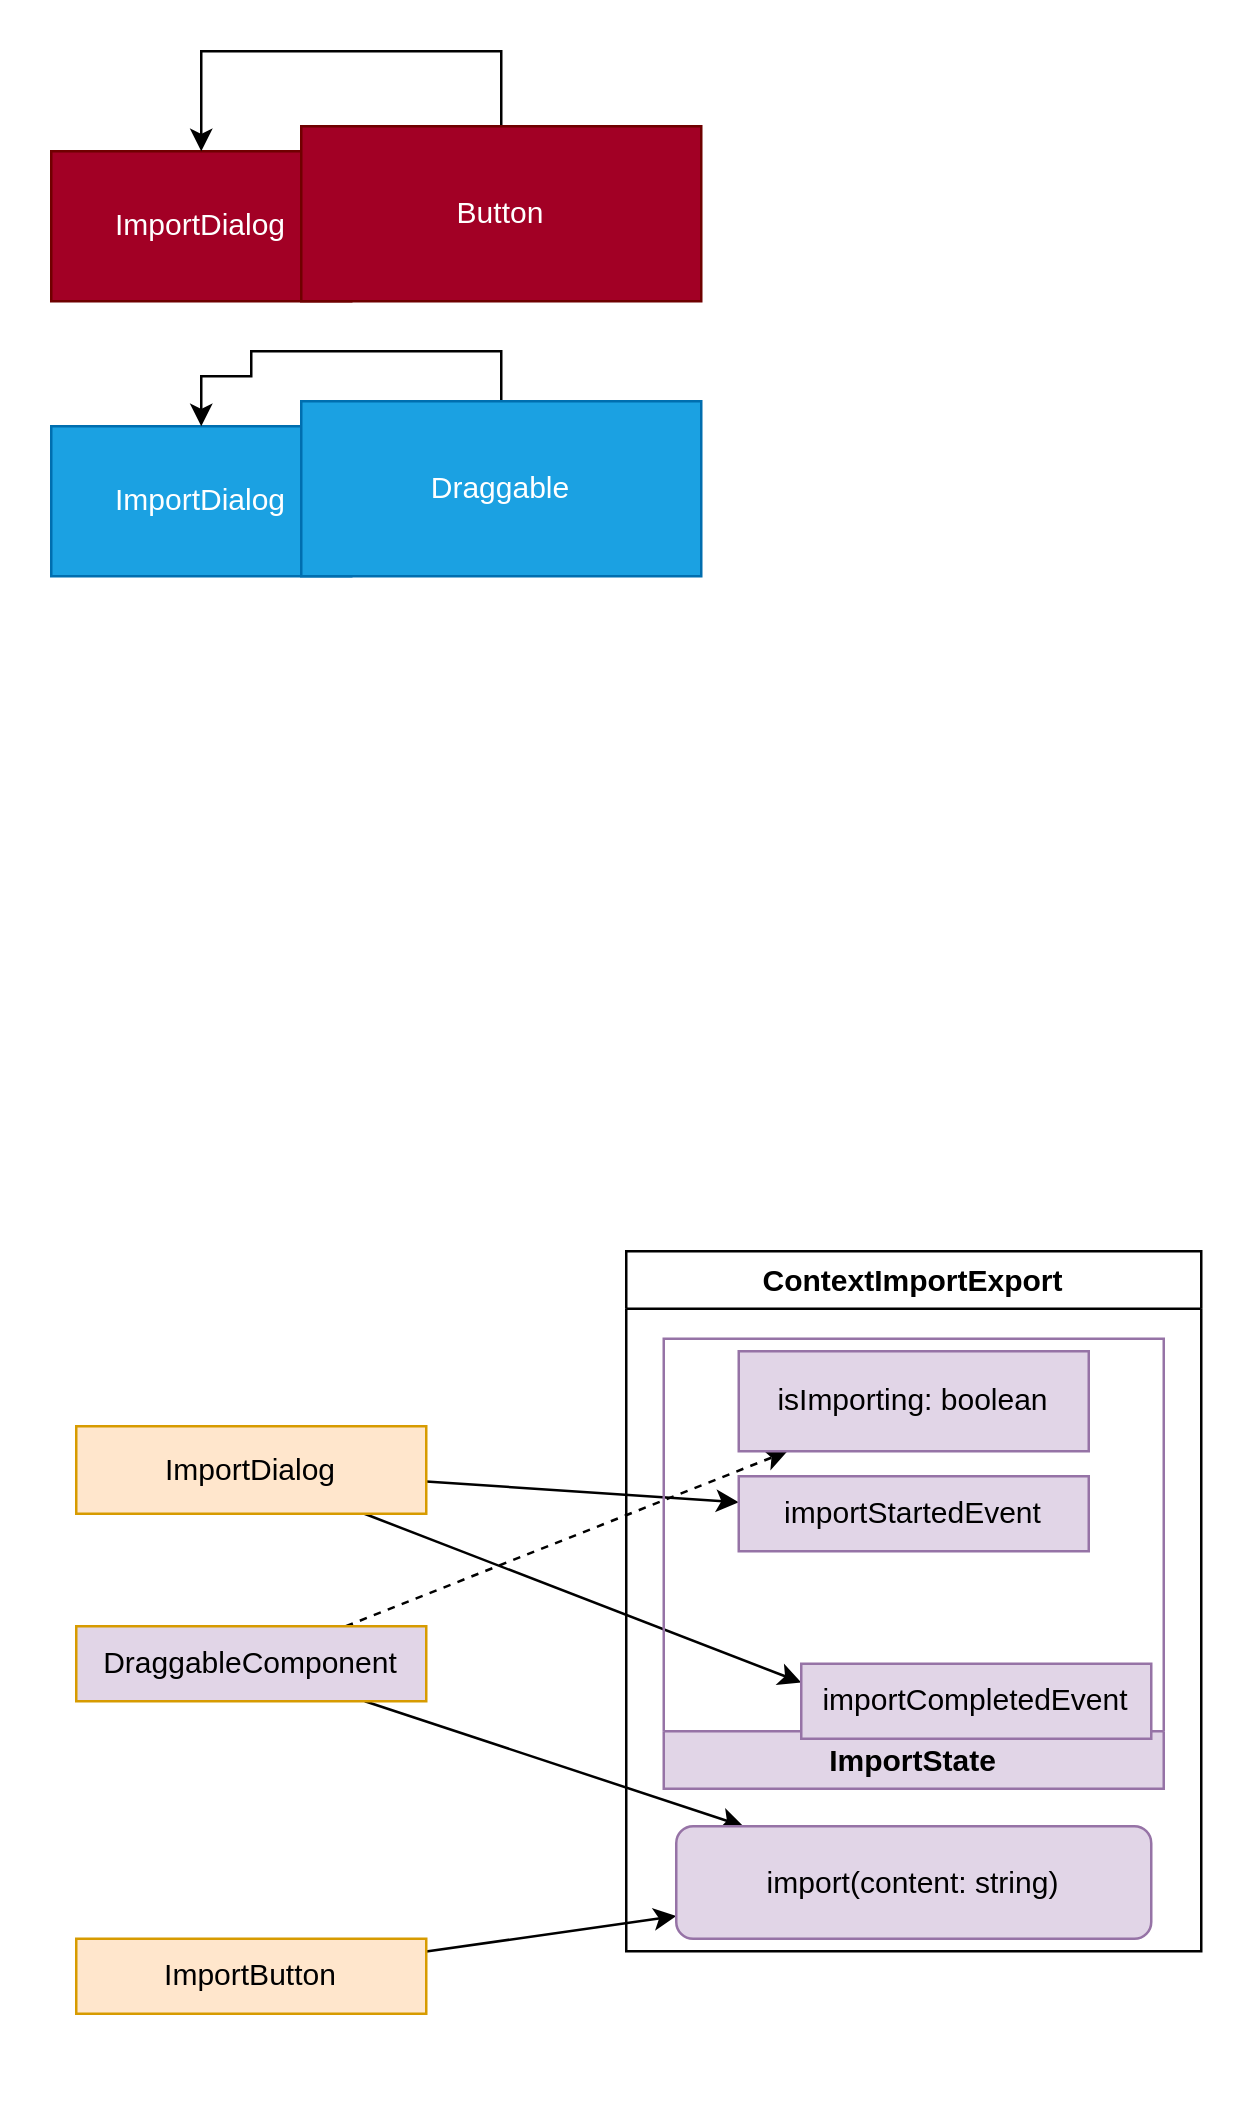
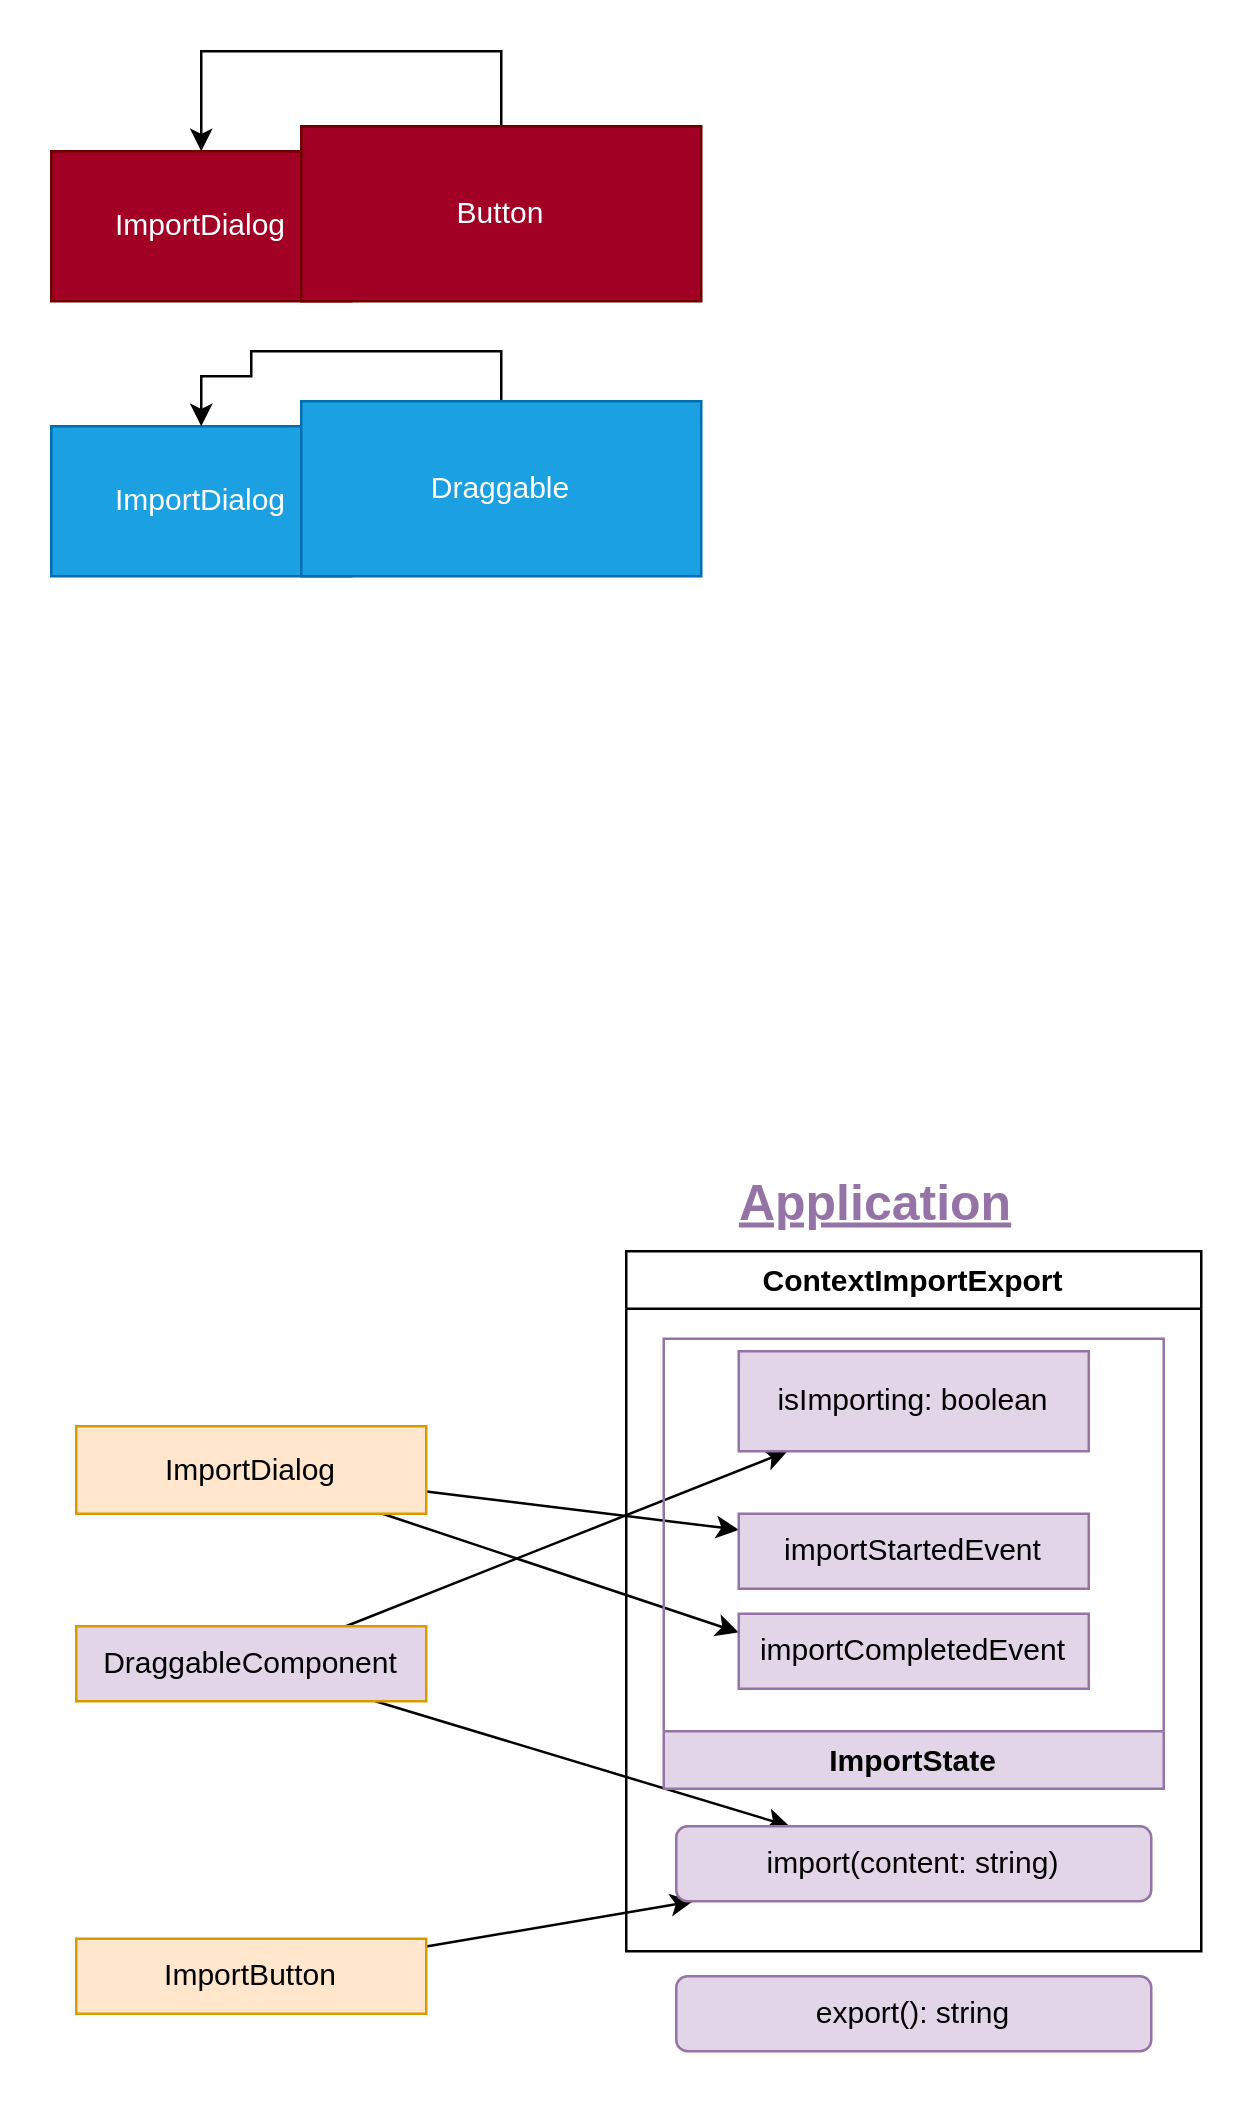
node "Application": added
node "importStartedEvent": moved (914, 1514) -> (914, 1551)
edge "DraggableComponent" -> "isImporting: boolean": style dashed -> solid
node "importCompletedEvent": moved (976, 1701) -> (914, 1651)
node "import(content: string)": size 475x113 -> 475x75
node "export(): string": added
